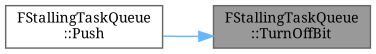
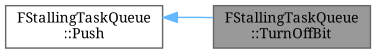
edge "FStallingTaskQueue ::Push" -> "FStallingTaskQueue ::TurnOffBit": reversed
